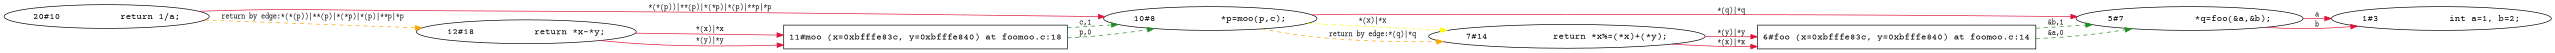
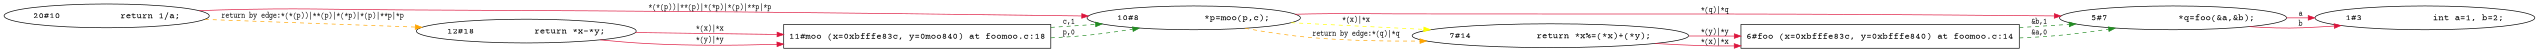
node "11#moo (x=0xbfffe83c, y=0xbfffe840) at foomoo.c:18": label "11#moo (x=0xbfffe83c, y=0xbfffe840) at foomoo.c:18" -> "11#moo (x=0xbfffe83c, y=0moo840) at foomoo.c:18"
